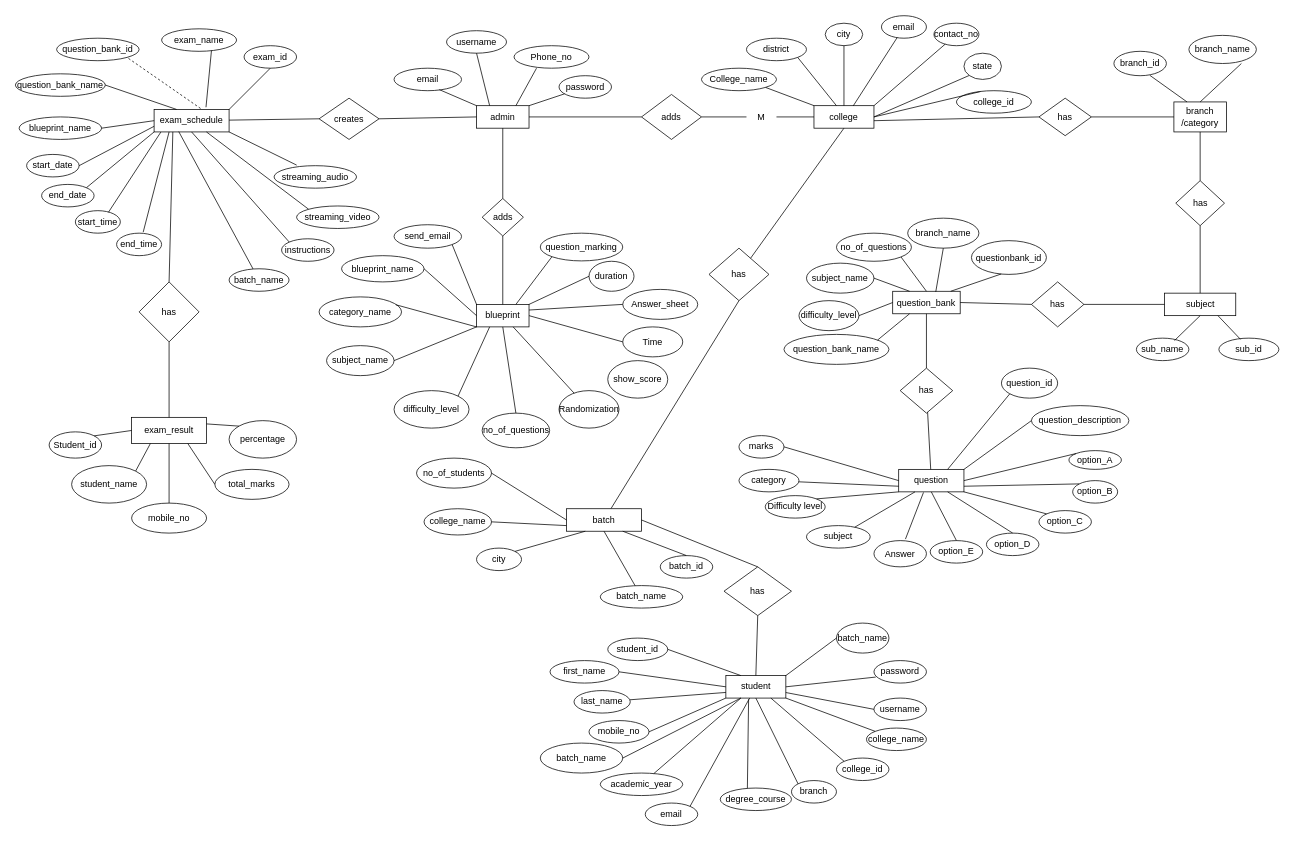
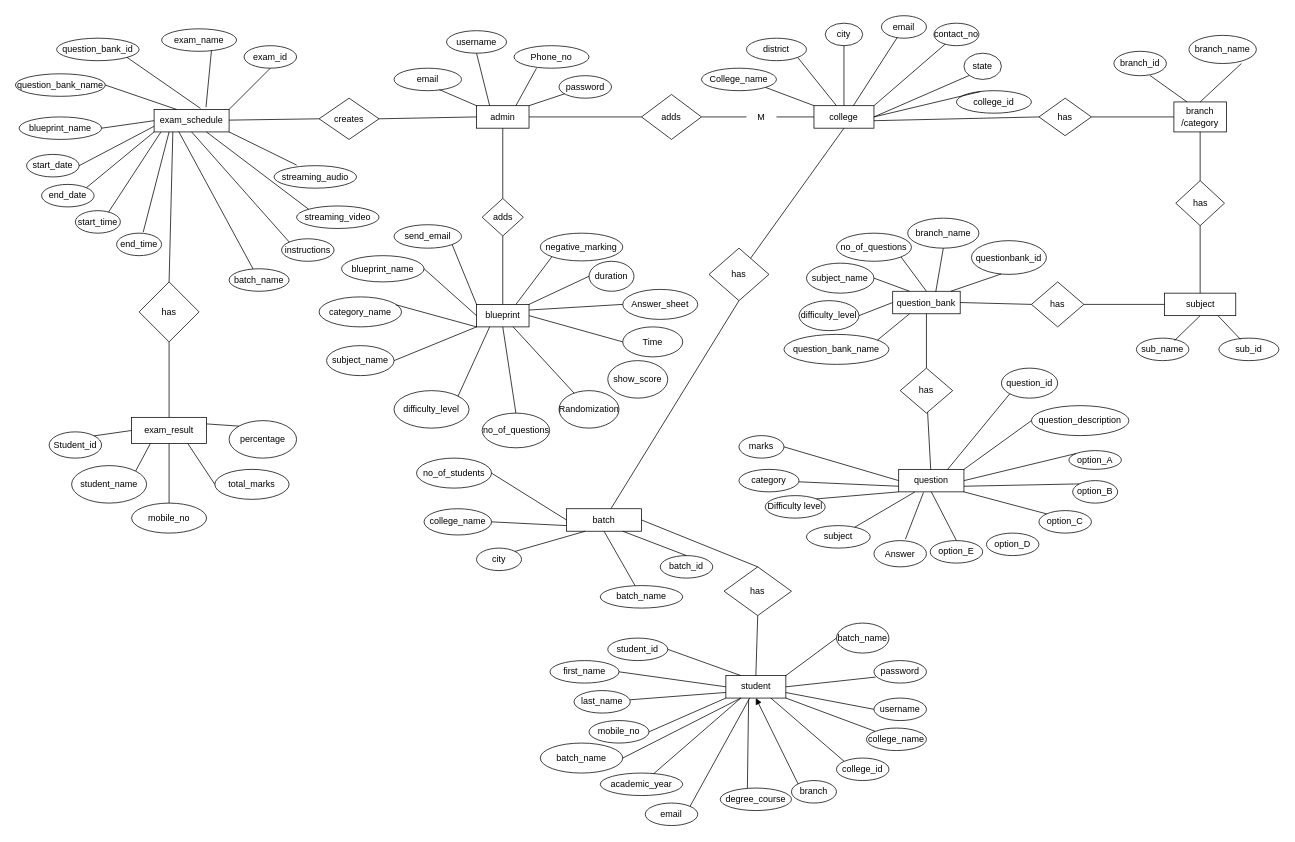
edge "question_bank_id" -- "exam_schedule": style dashed -> solid
node "question_marking": label "question_marking" -> "negative_marking"
edge "question" -- "option_D": removed
edge "student" -- "branch": arrowhead none -> block
